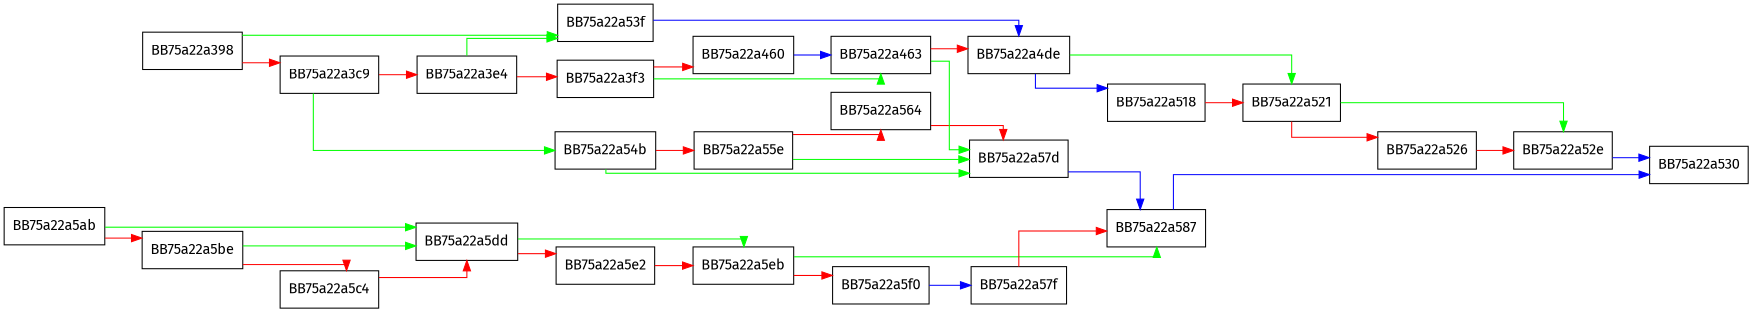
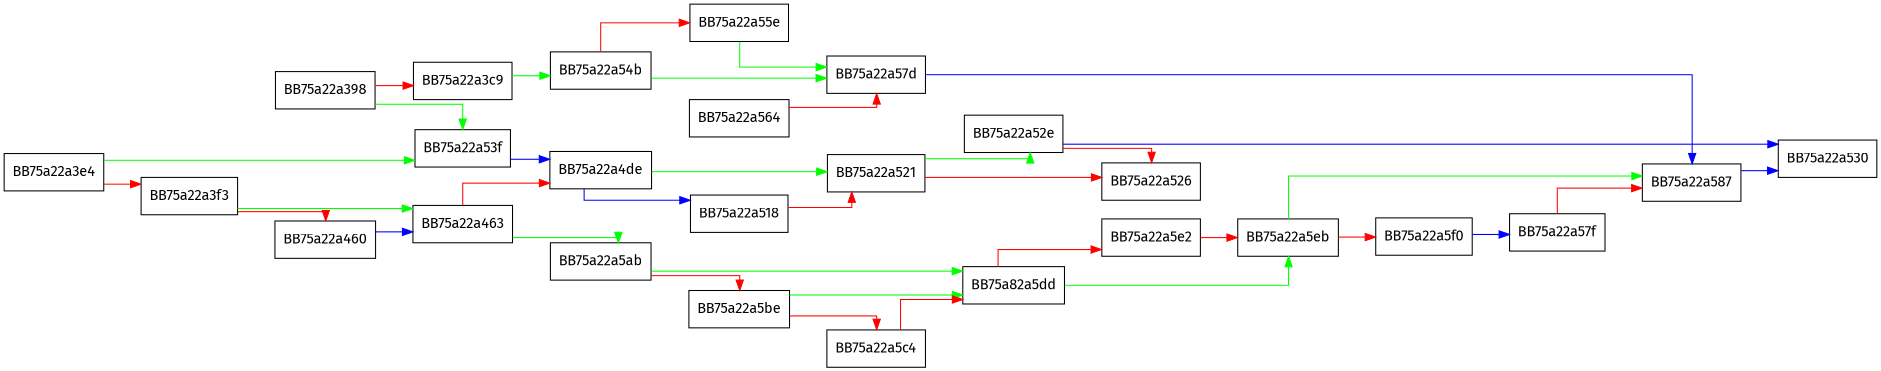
edge "BB75a22a3c9" -> "BB75a22a3e4": removed
edge "BB75a22a463" -> "BB75a22a57d": now "BB75a22a463" -> "BB75a22a5ab"
edge "BB75a22a55e" -> "BB75a22a564": removed
edge "BB75a22a526" -> "BB75a22a52e": reversed
node "BB75a22a5dd": label "BB75a22a5dd" -> "BB75a82a5dd"
